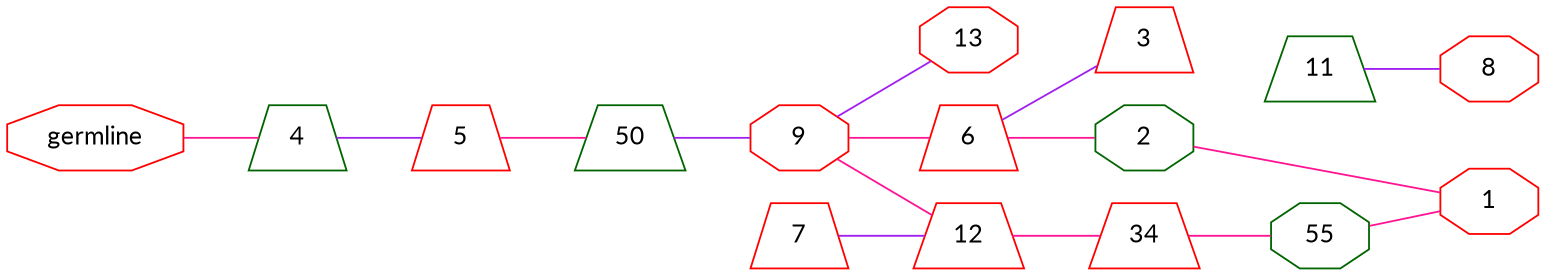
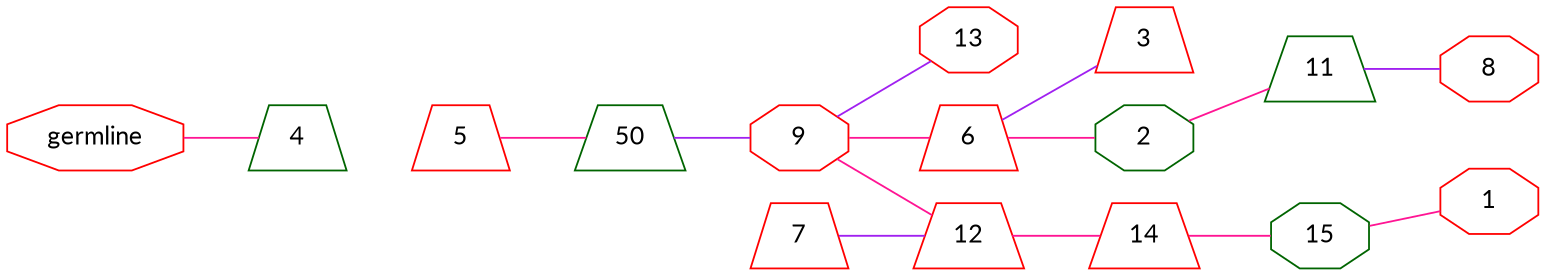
edge "4" -- "5": removed
edge "2" -- "1": now "2" -- "11"
node "34": label "34" -> "14"
node "55": label "55" -> "15"
